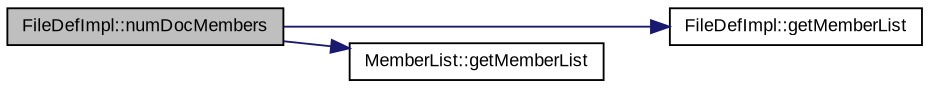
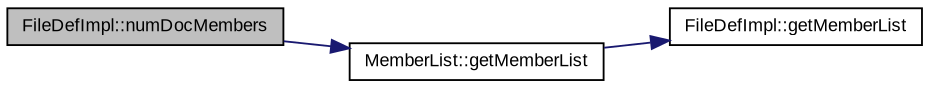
edge "FileDefImpl::numDocMembers" -> "FileDefImpl::getMemberList": now "MemberList::getMemberList" -> "FileDefImpl::getMemberList"
